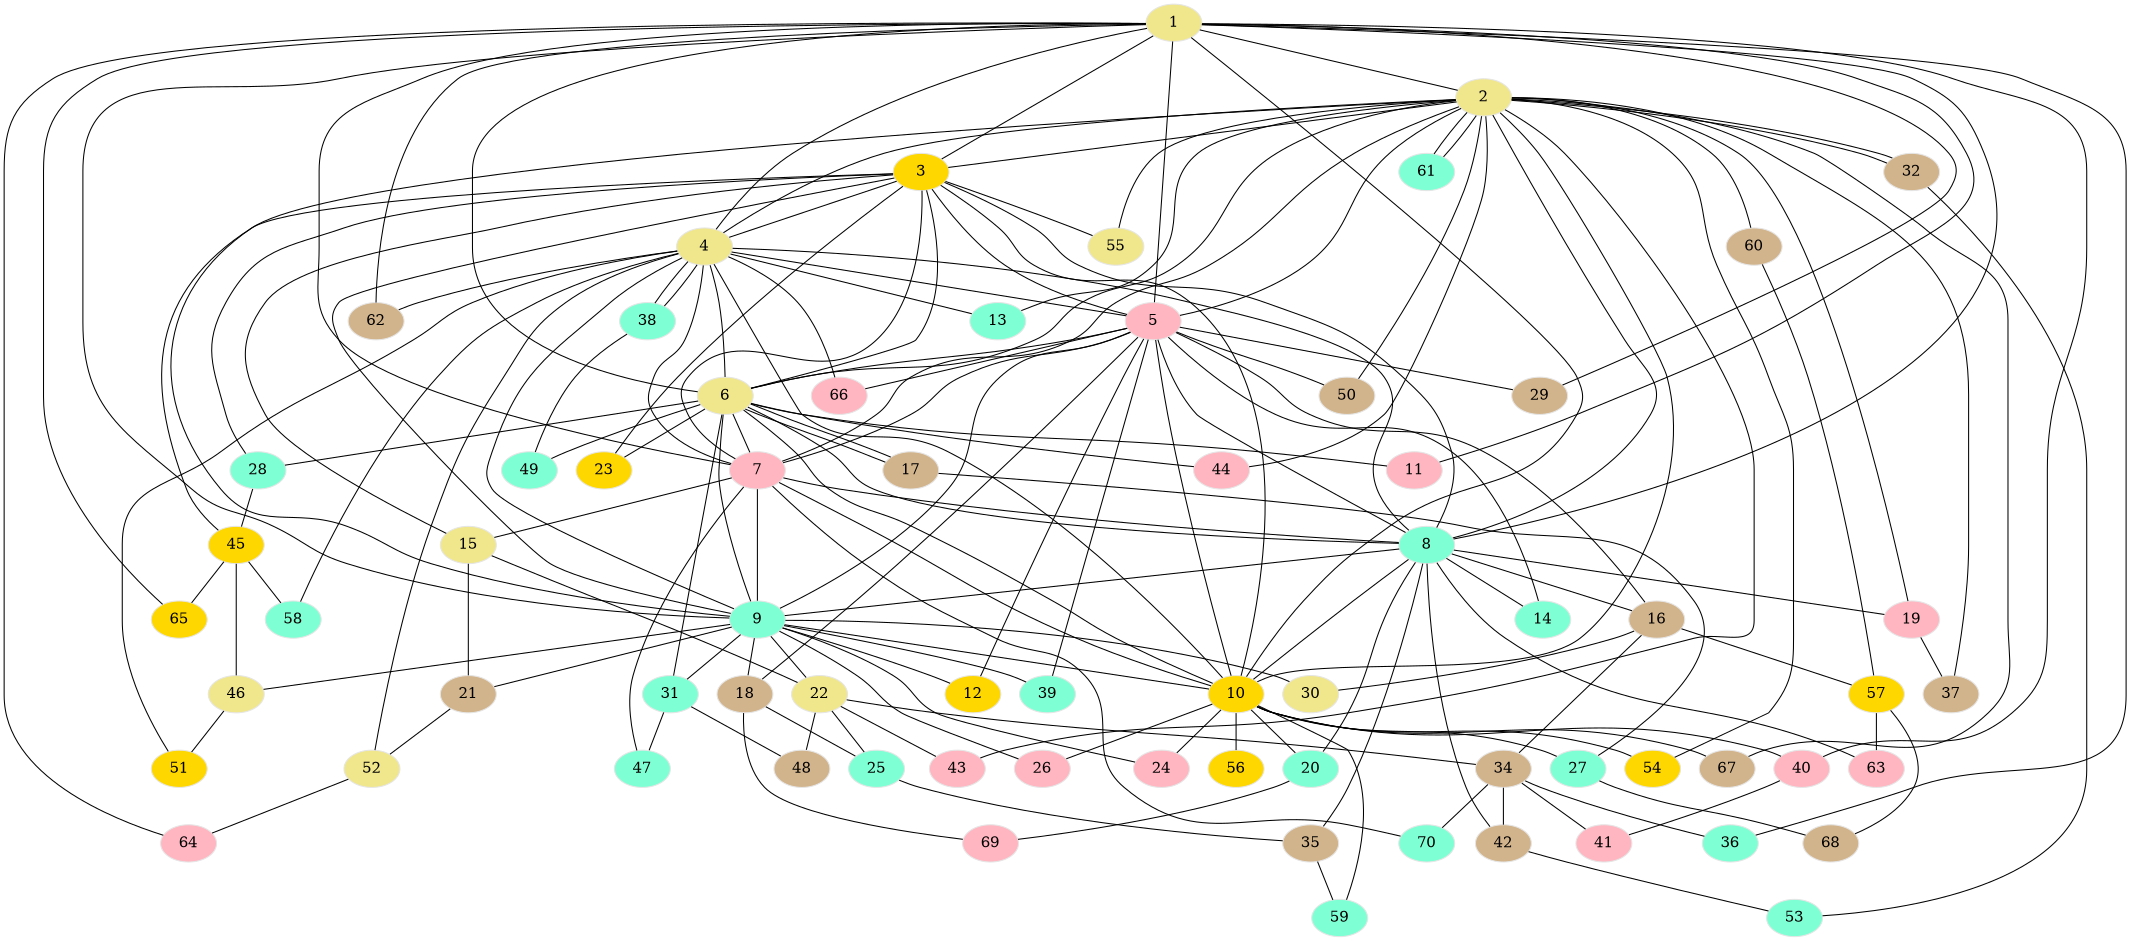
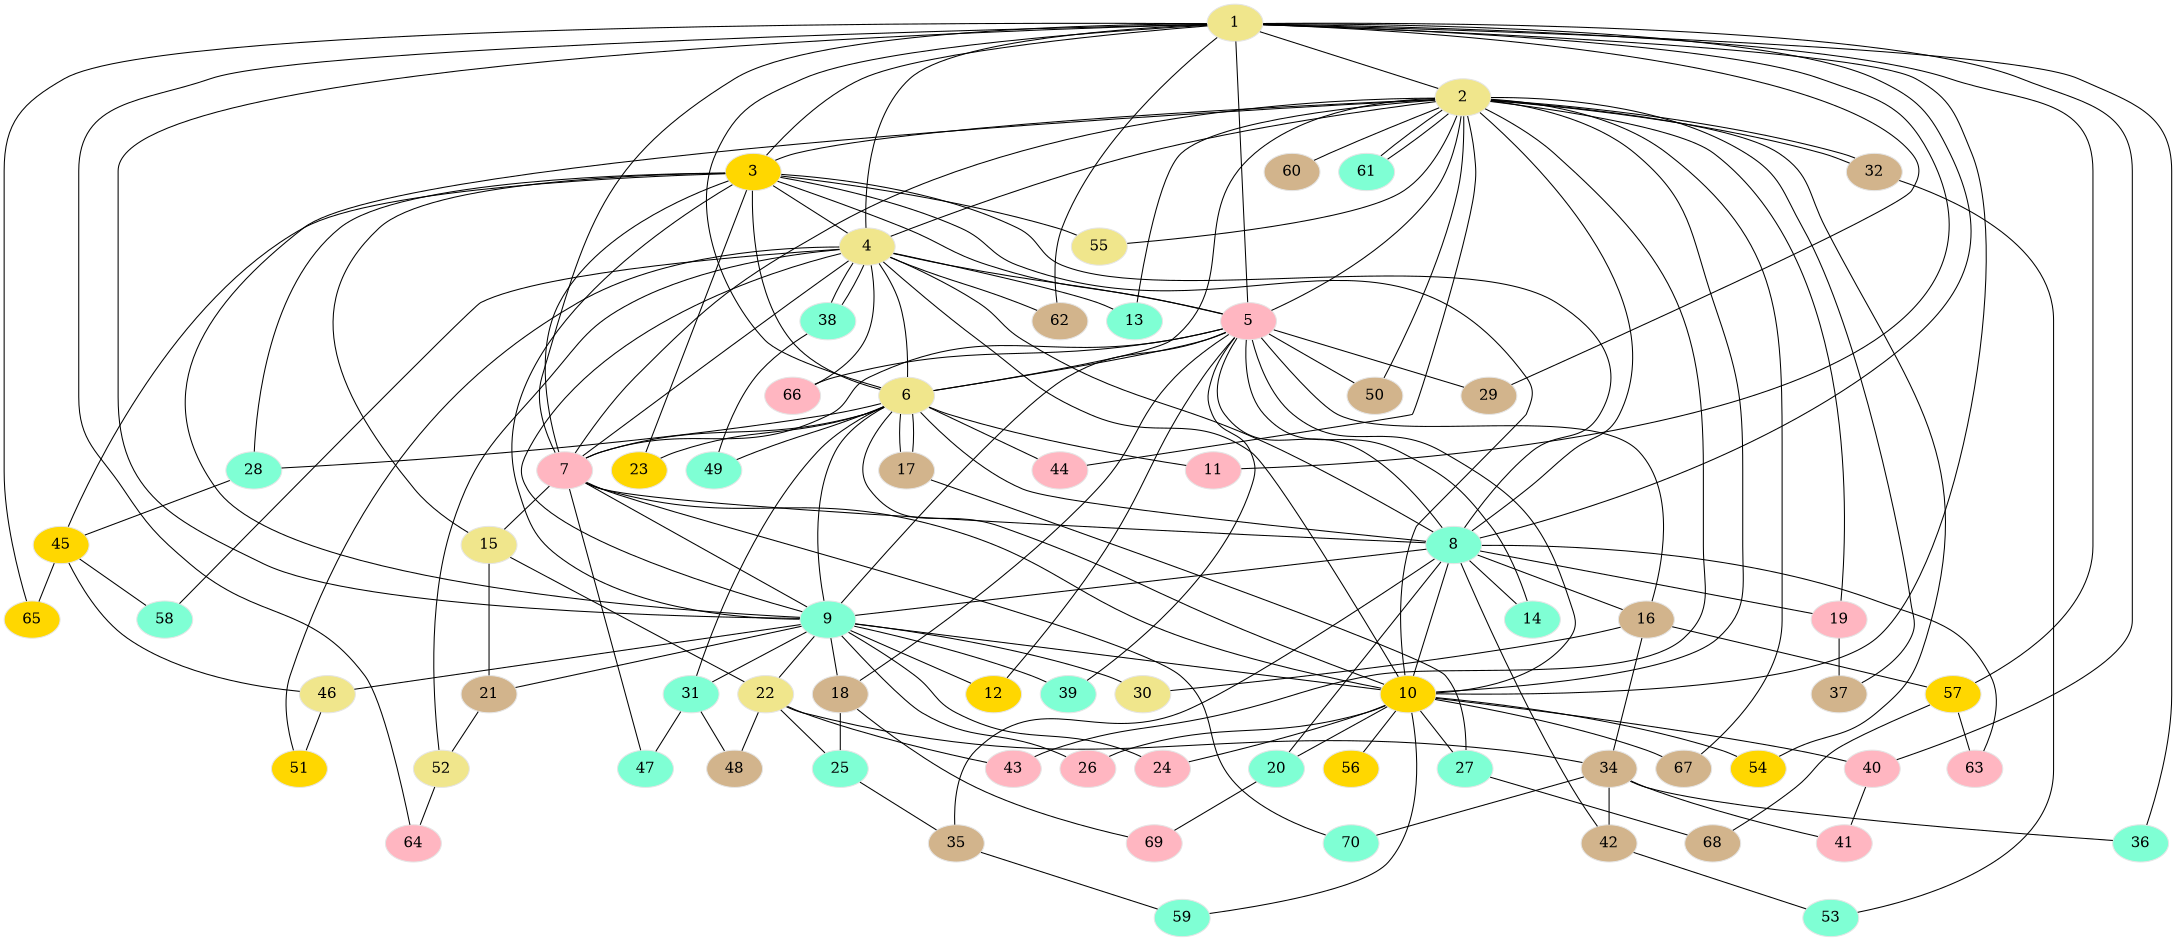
edge "60" -- "57": now "1" -- "57"
